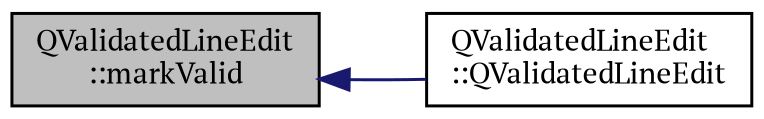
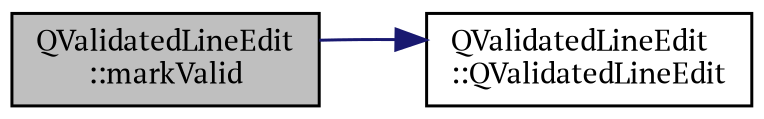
edge "QValidatedLineEdit ::QValidatedLineEdit" -> "QValidatedLineEdit ::markValid": reversed
